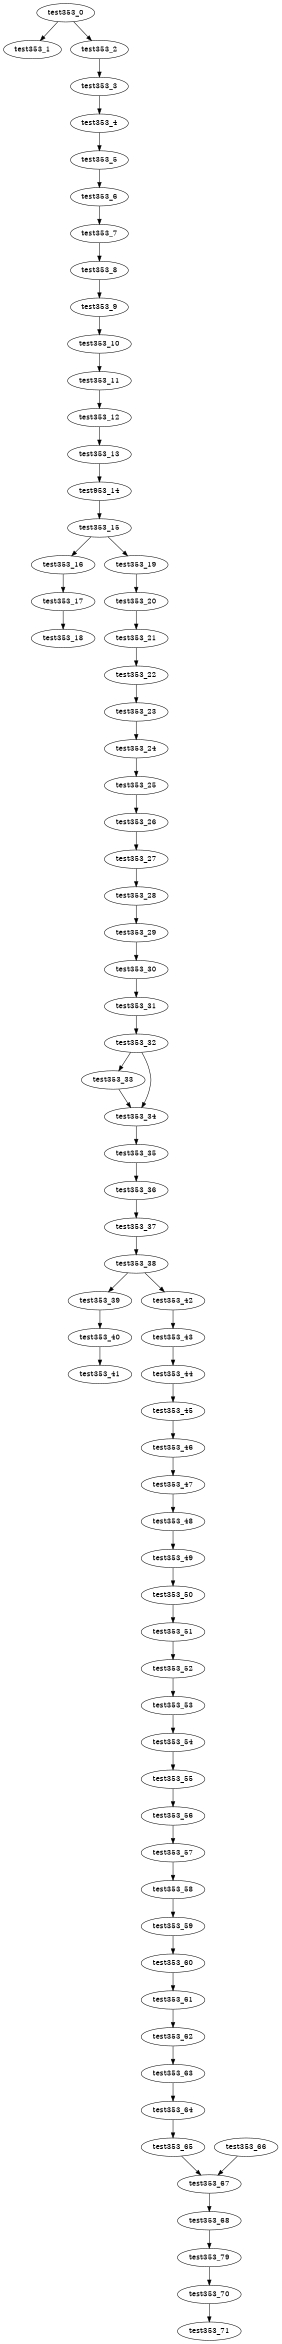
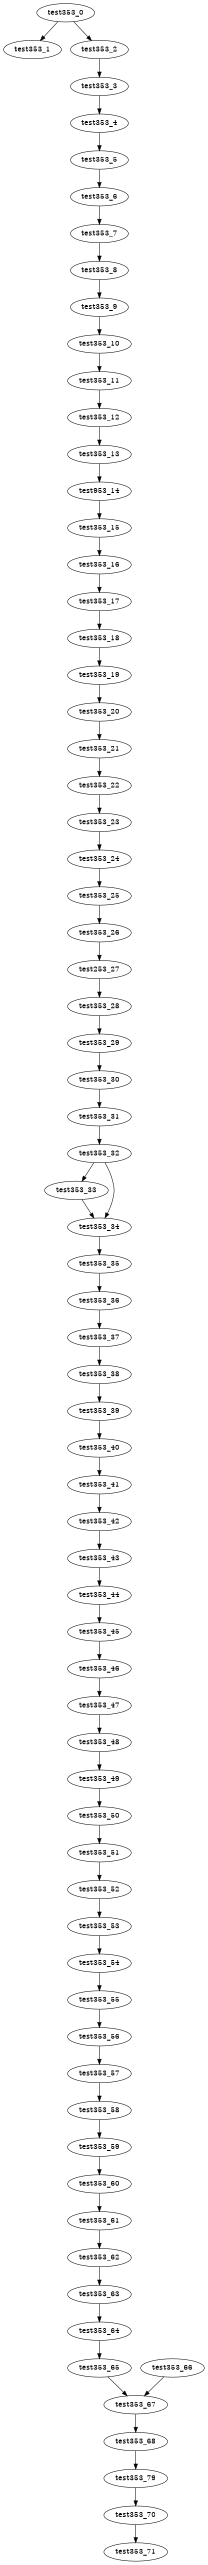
edge "test353_15" -> "test353_19": now "test353_18" -> "test353_19"
node "test353_27": label "test353_27" -> "test253_27"
edge "test353_38" -> "test353_42": now "test353_41" -> "test353_42"
